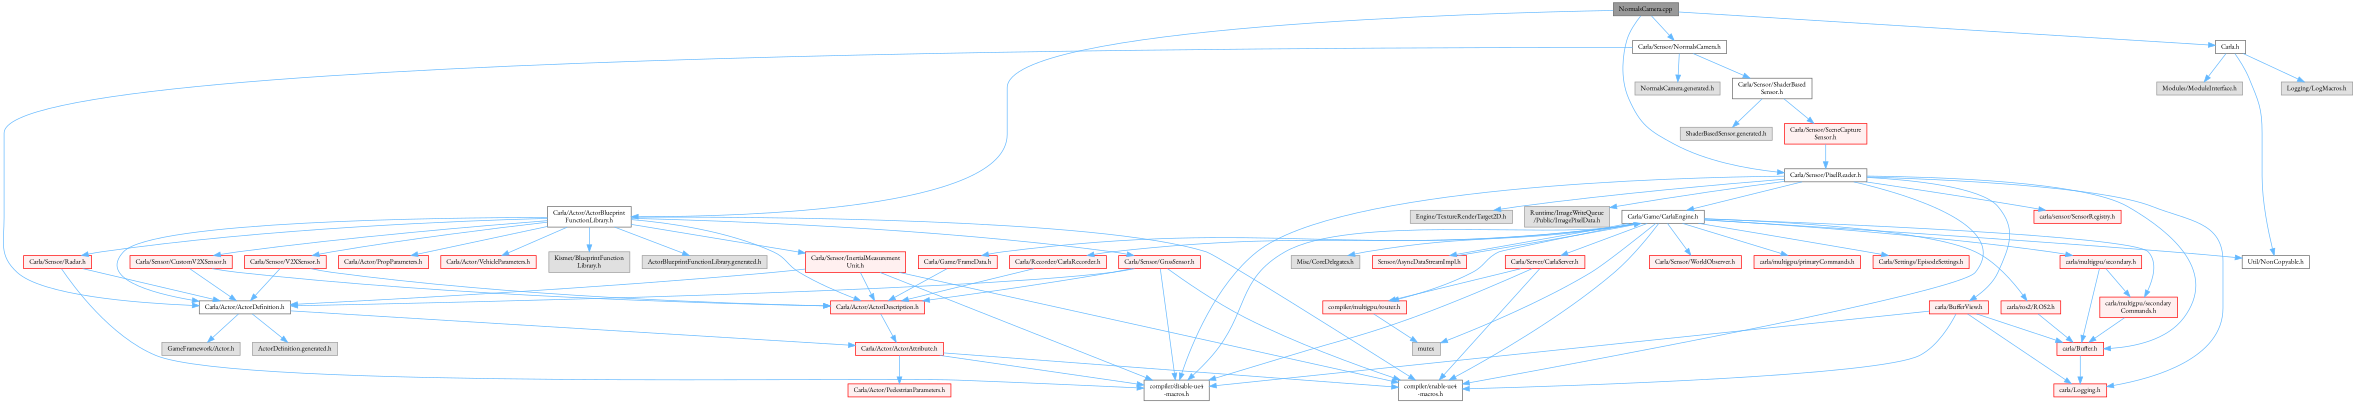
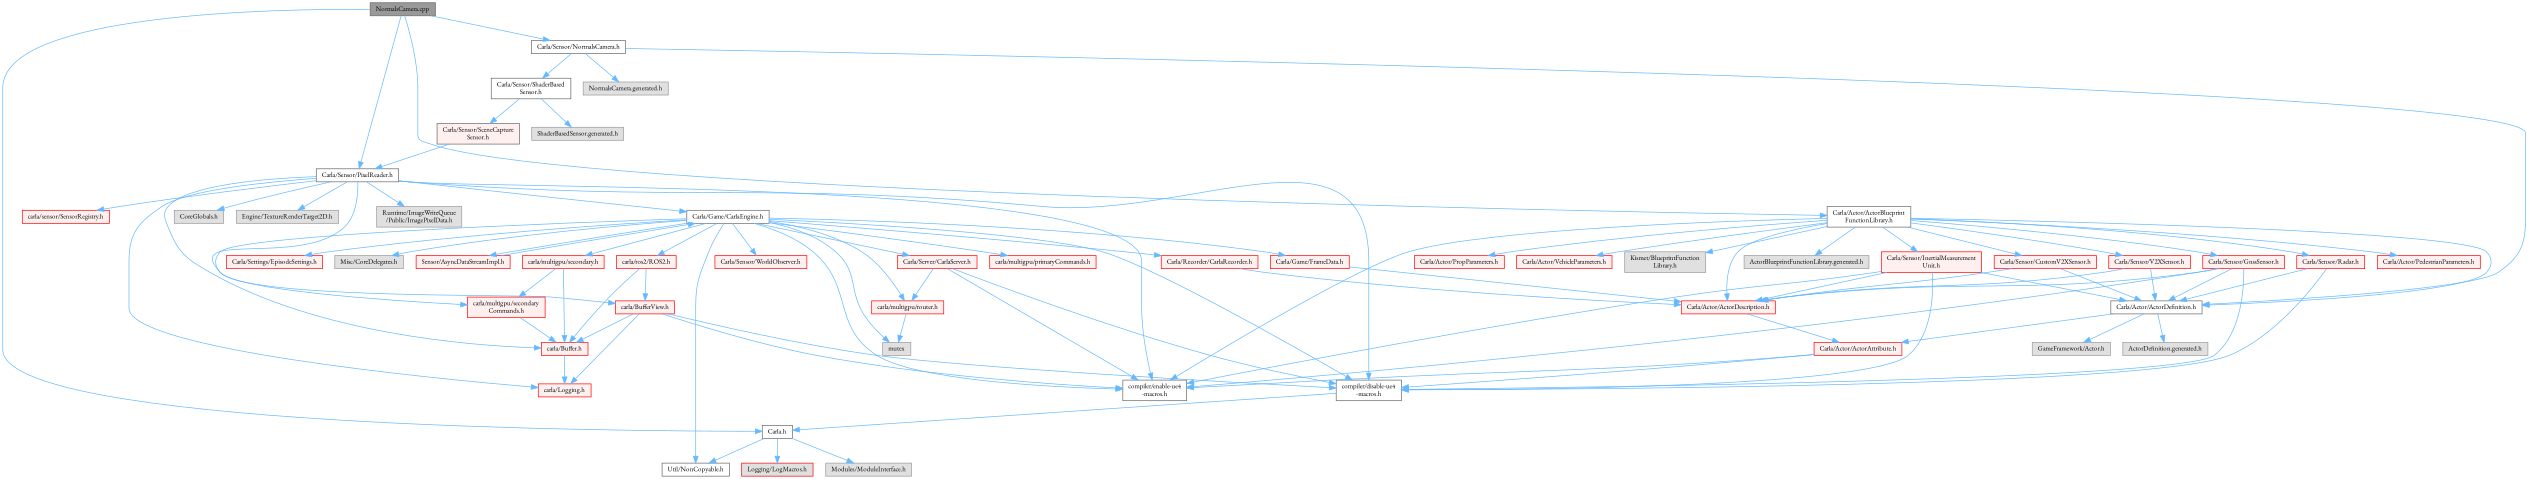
node "Logging/LogMacros.h": color grey60 -> red
node "Carla/Sensor/SceneCapture Sensor.h": color red -> grey40
node "CoreGlobals.h": added
edge "carla/ros2/ROS2.h" -> "carla/BufferView.h": added
node "compiler/multigpu/router.h": label "compiler/multigpu/router.h" -> "carla/multigpu/router.h"
edge "Carla/Actor/ActorAttribute.h" -> "Carla/Actor/PedestrianParameters.h": now "Carla/Actor/ActorBlueprint FunctionLibrary.h" -> "Carla/Actor/PedestrianParameters.h"
edge "compiler/disable-ue4 -macros.h" -> "Carla.h": added
